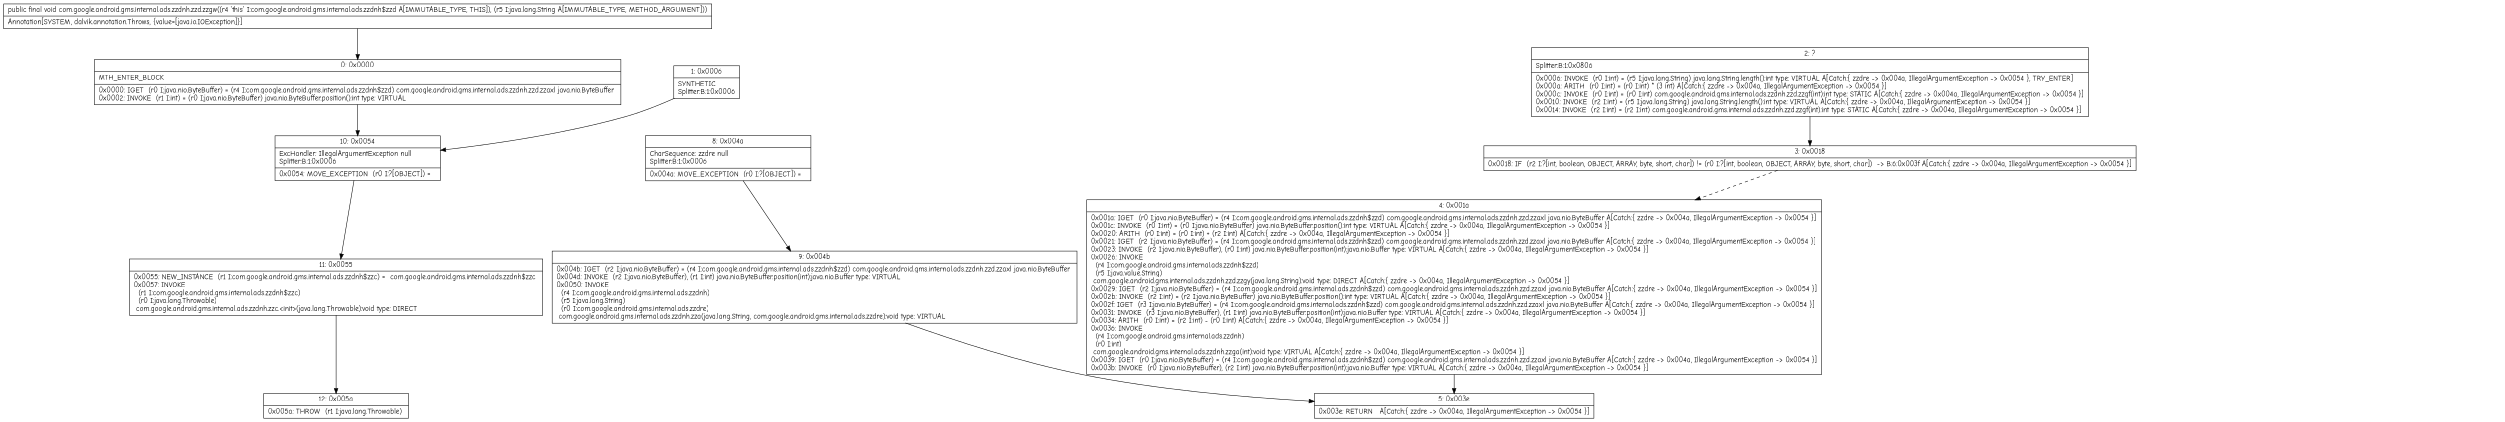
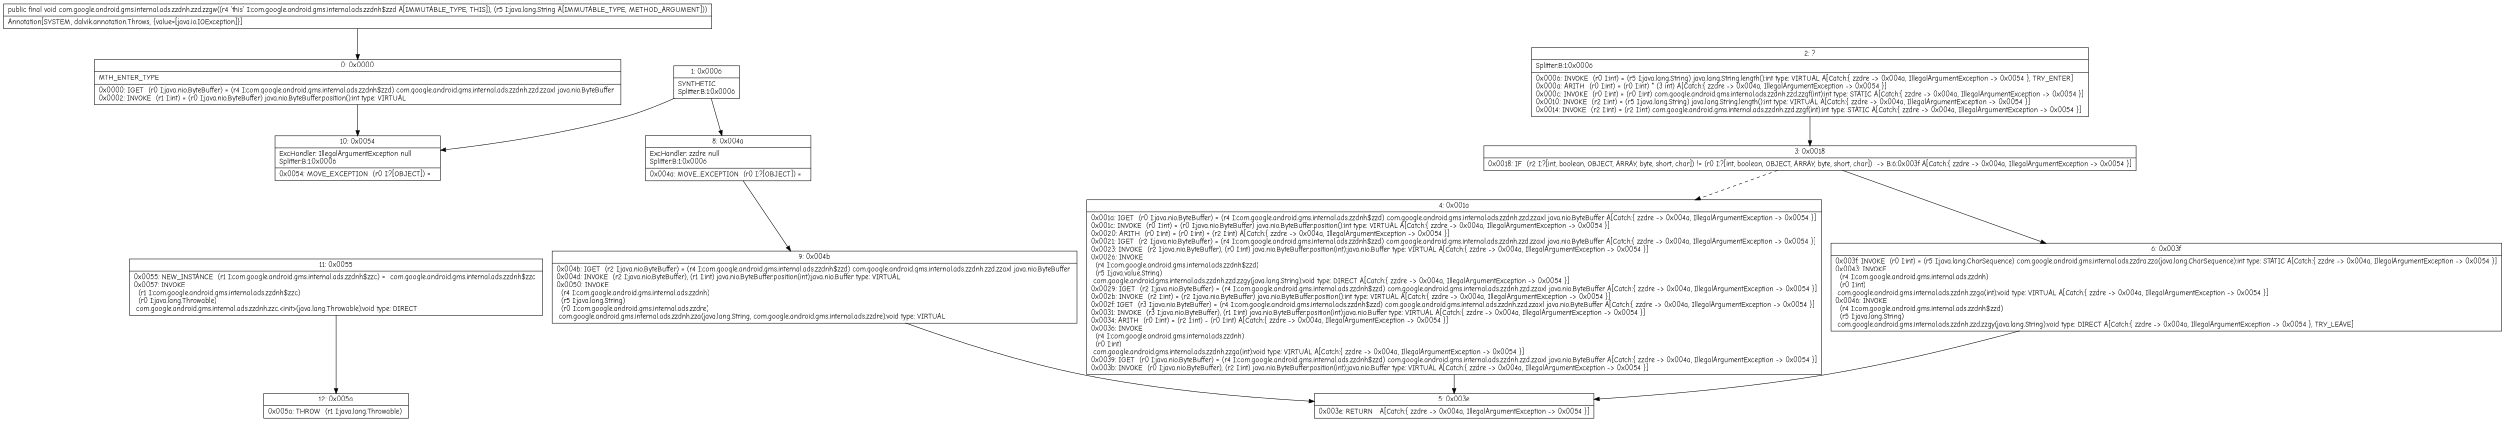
node "2: ?": text "Splitter:B:1:0x0806" -> "Splitter:B:1:0x0006"
node "0: 0x0000": text "MTH_ENTER_BLOCK" -> "MTH_ENTER_TYPE"
edge "1: 0x0006" -> "8: 0x004a": added
node "8: 0x004a": text "CharSequence: zzdre null" -> "ExcHandler: zzdre null"
edge "10: 0x0054" -> "11: 0x0055": removed
node "6: 0x003f": added
